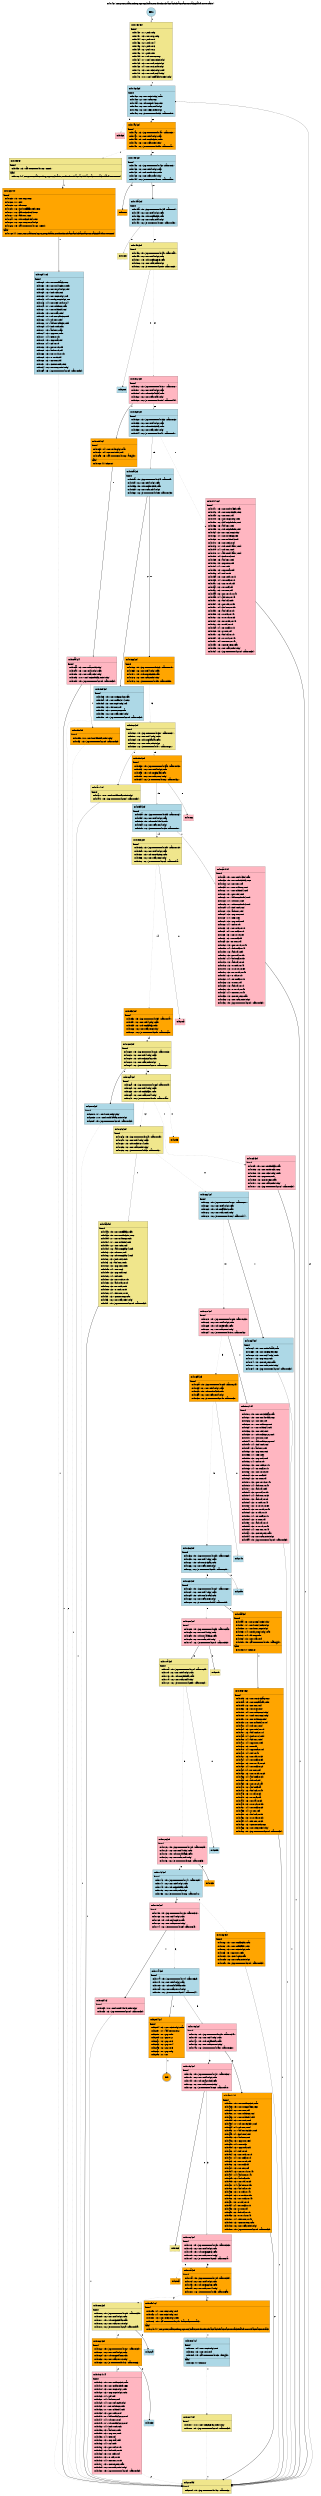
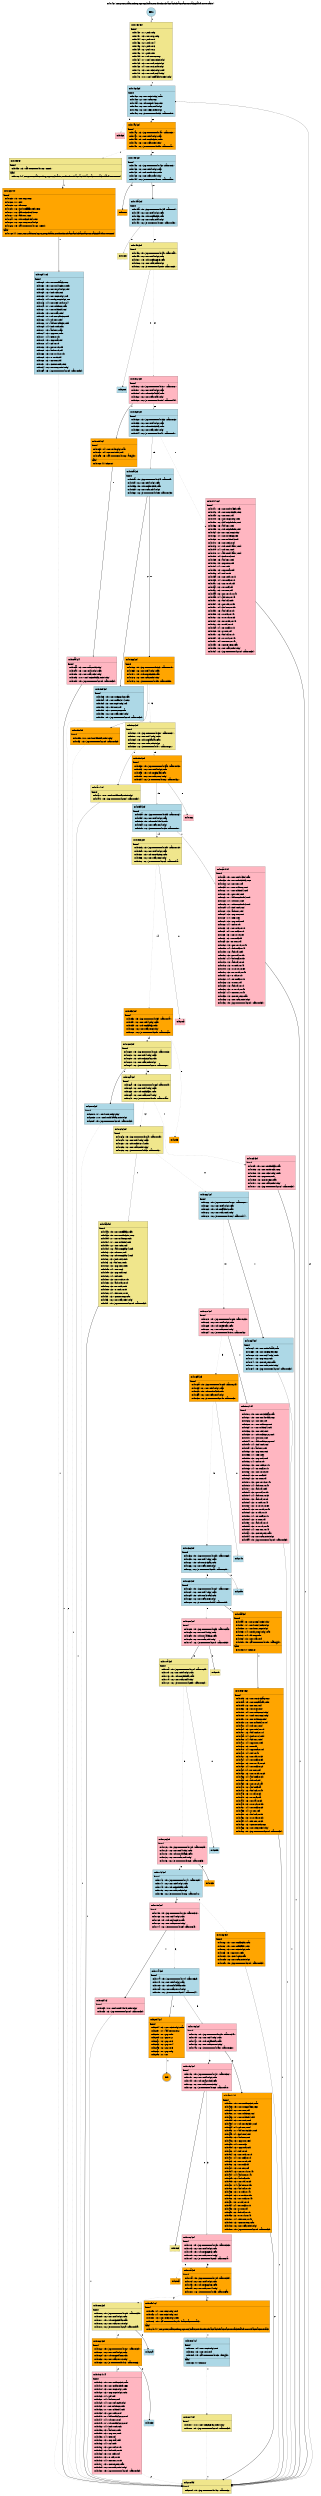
edge "0x4018aa [24]" -> "0x401de9 [15]": now "0x401566 [28]" -> "0x401de9 [15]"
edge "0x40162a [28]" -> "0x4020f8": now "0x4015f2 [28]" -> "0x4020f8"
